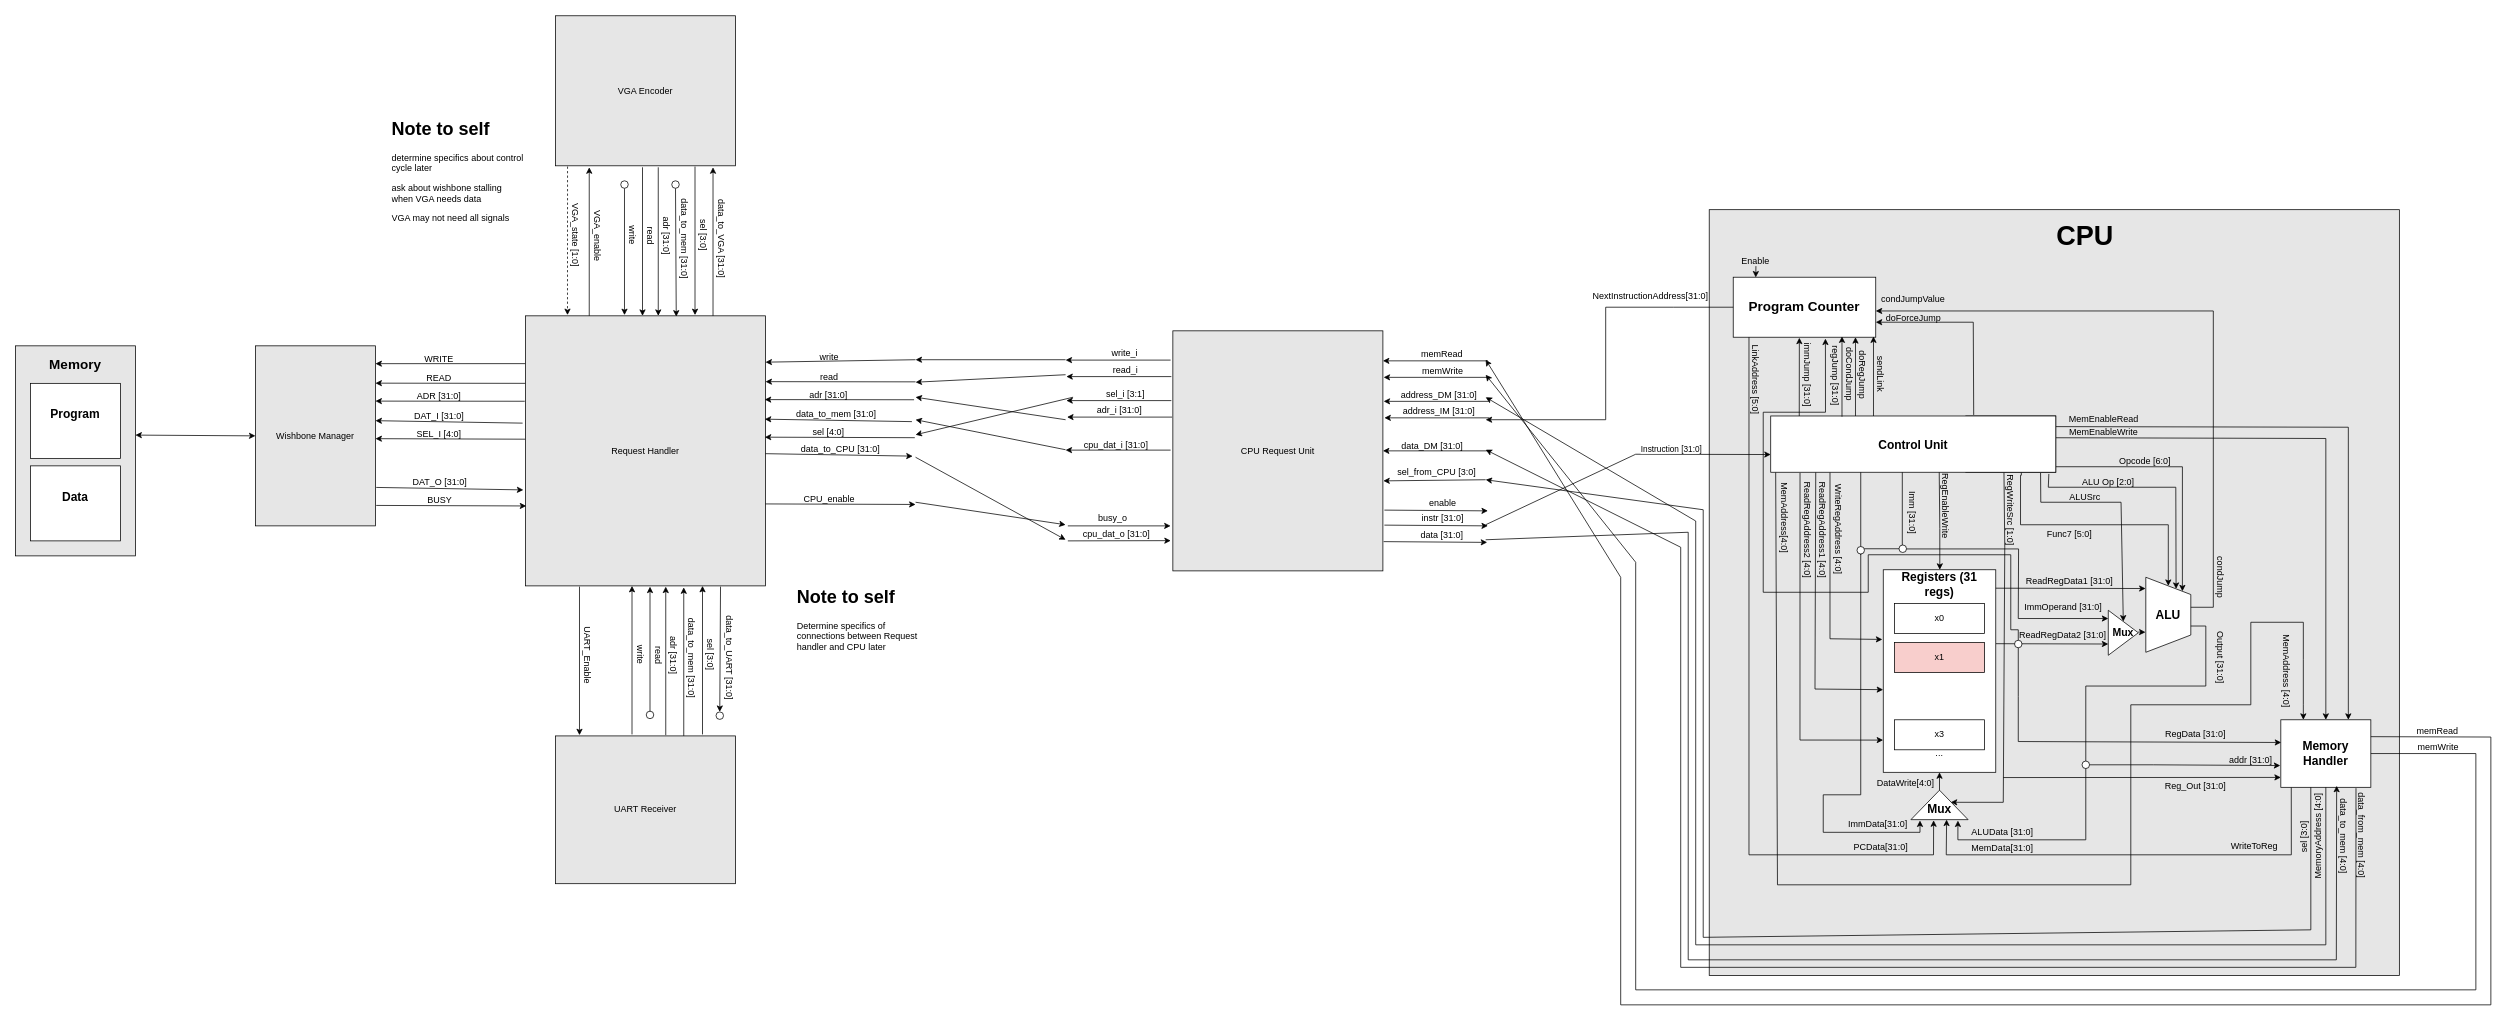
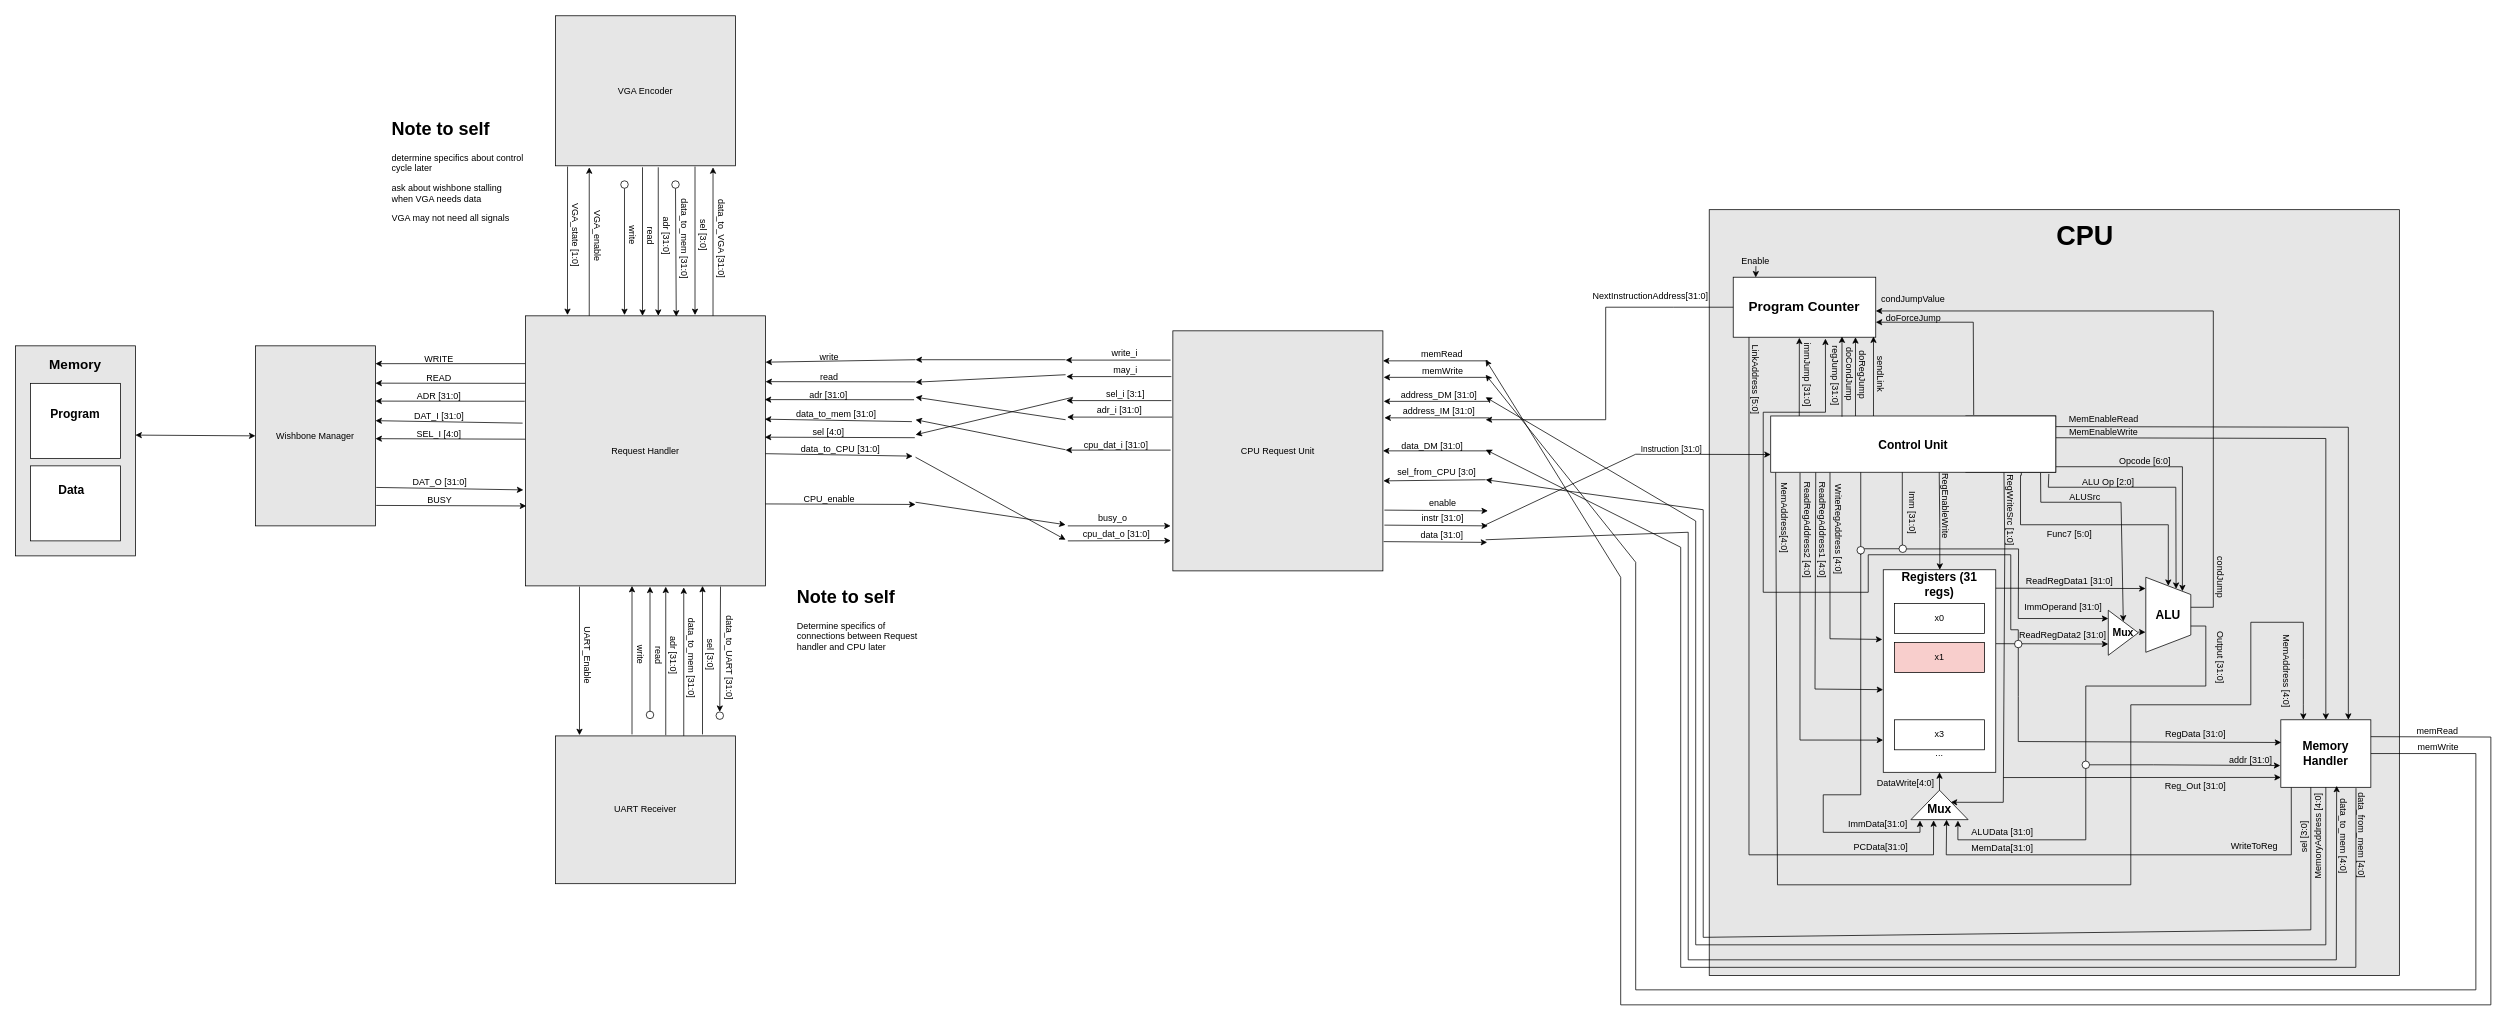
edge "VGA Encoder" -> "Request Handler": style dashed -> solid
node "read_i": label "read_i" -> "may_i"
node "Data": moved (75, 497) -> (72, 489)
